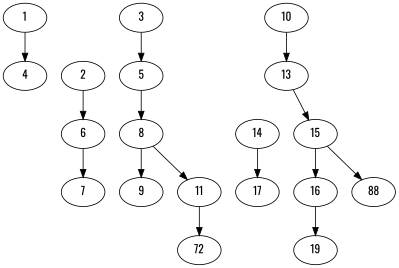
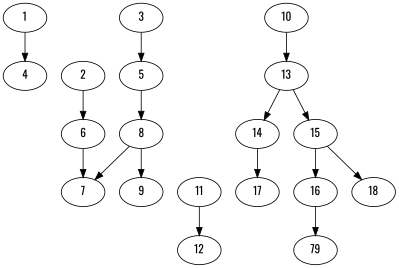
edge "13" -> "14": added
edge "8" -> "11": now "8" -> "7"
node "88": label "88" -> "18"
node "72": label "72" -> "12"
node "19": label "19" -> "79"
